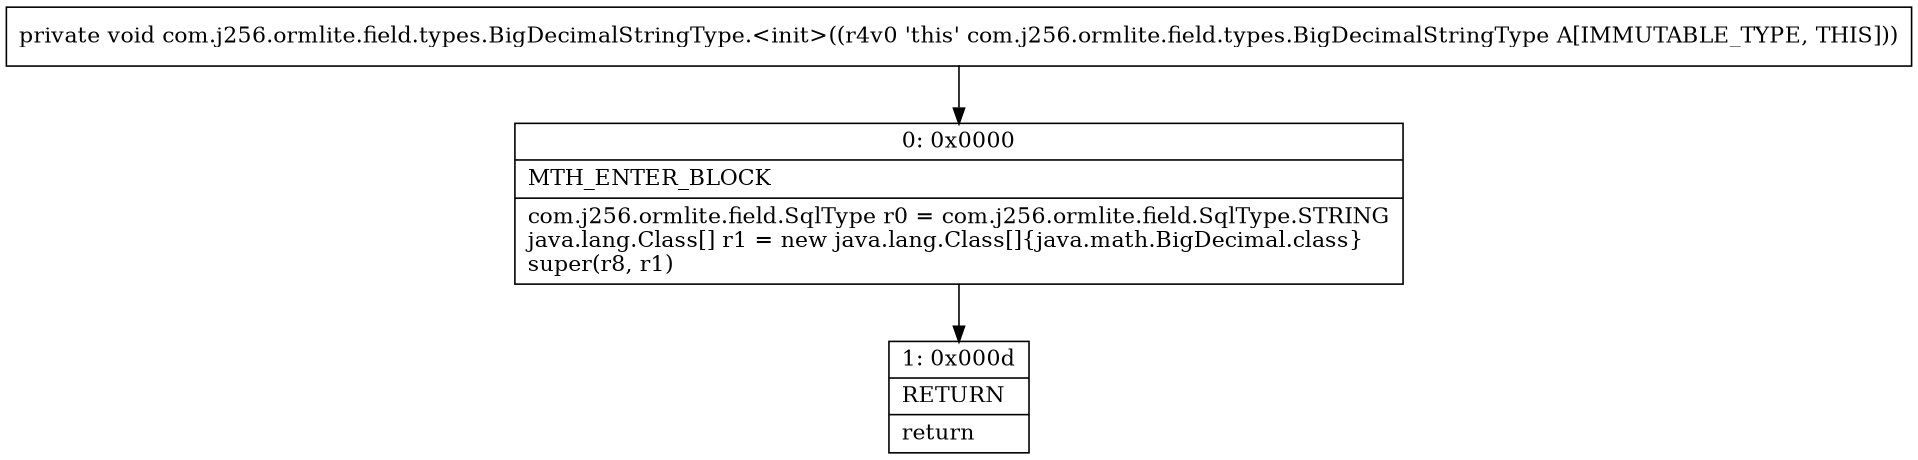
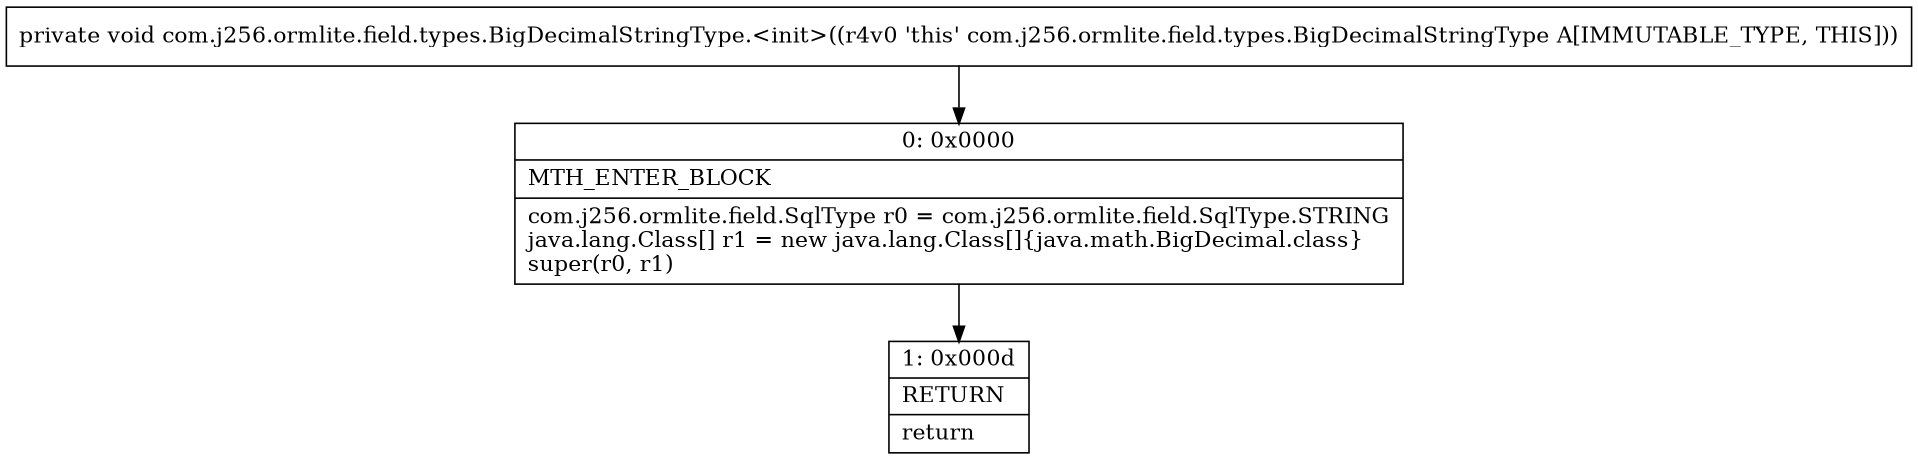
node "0: 0x0000": text "super(r8, r1)" -> "super(r0, r1)"
